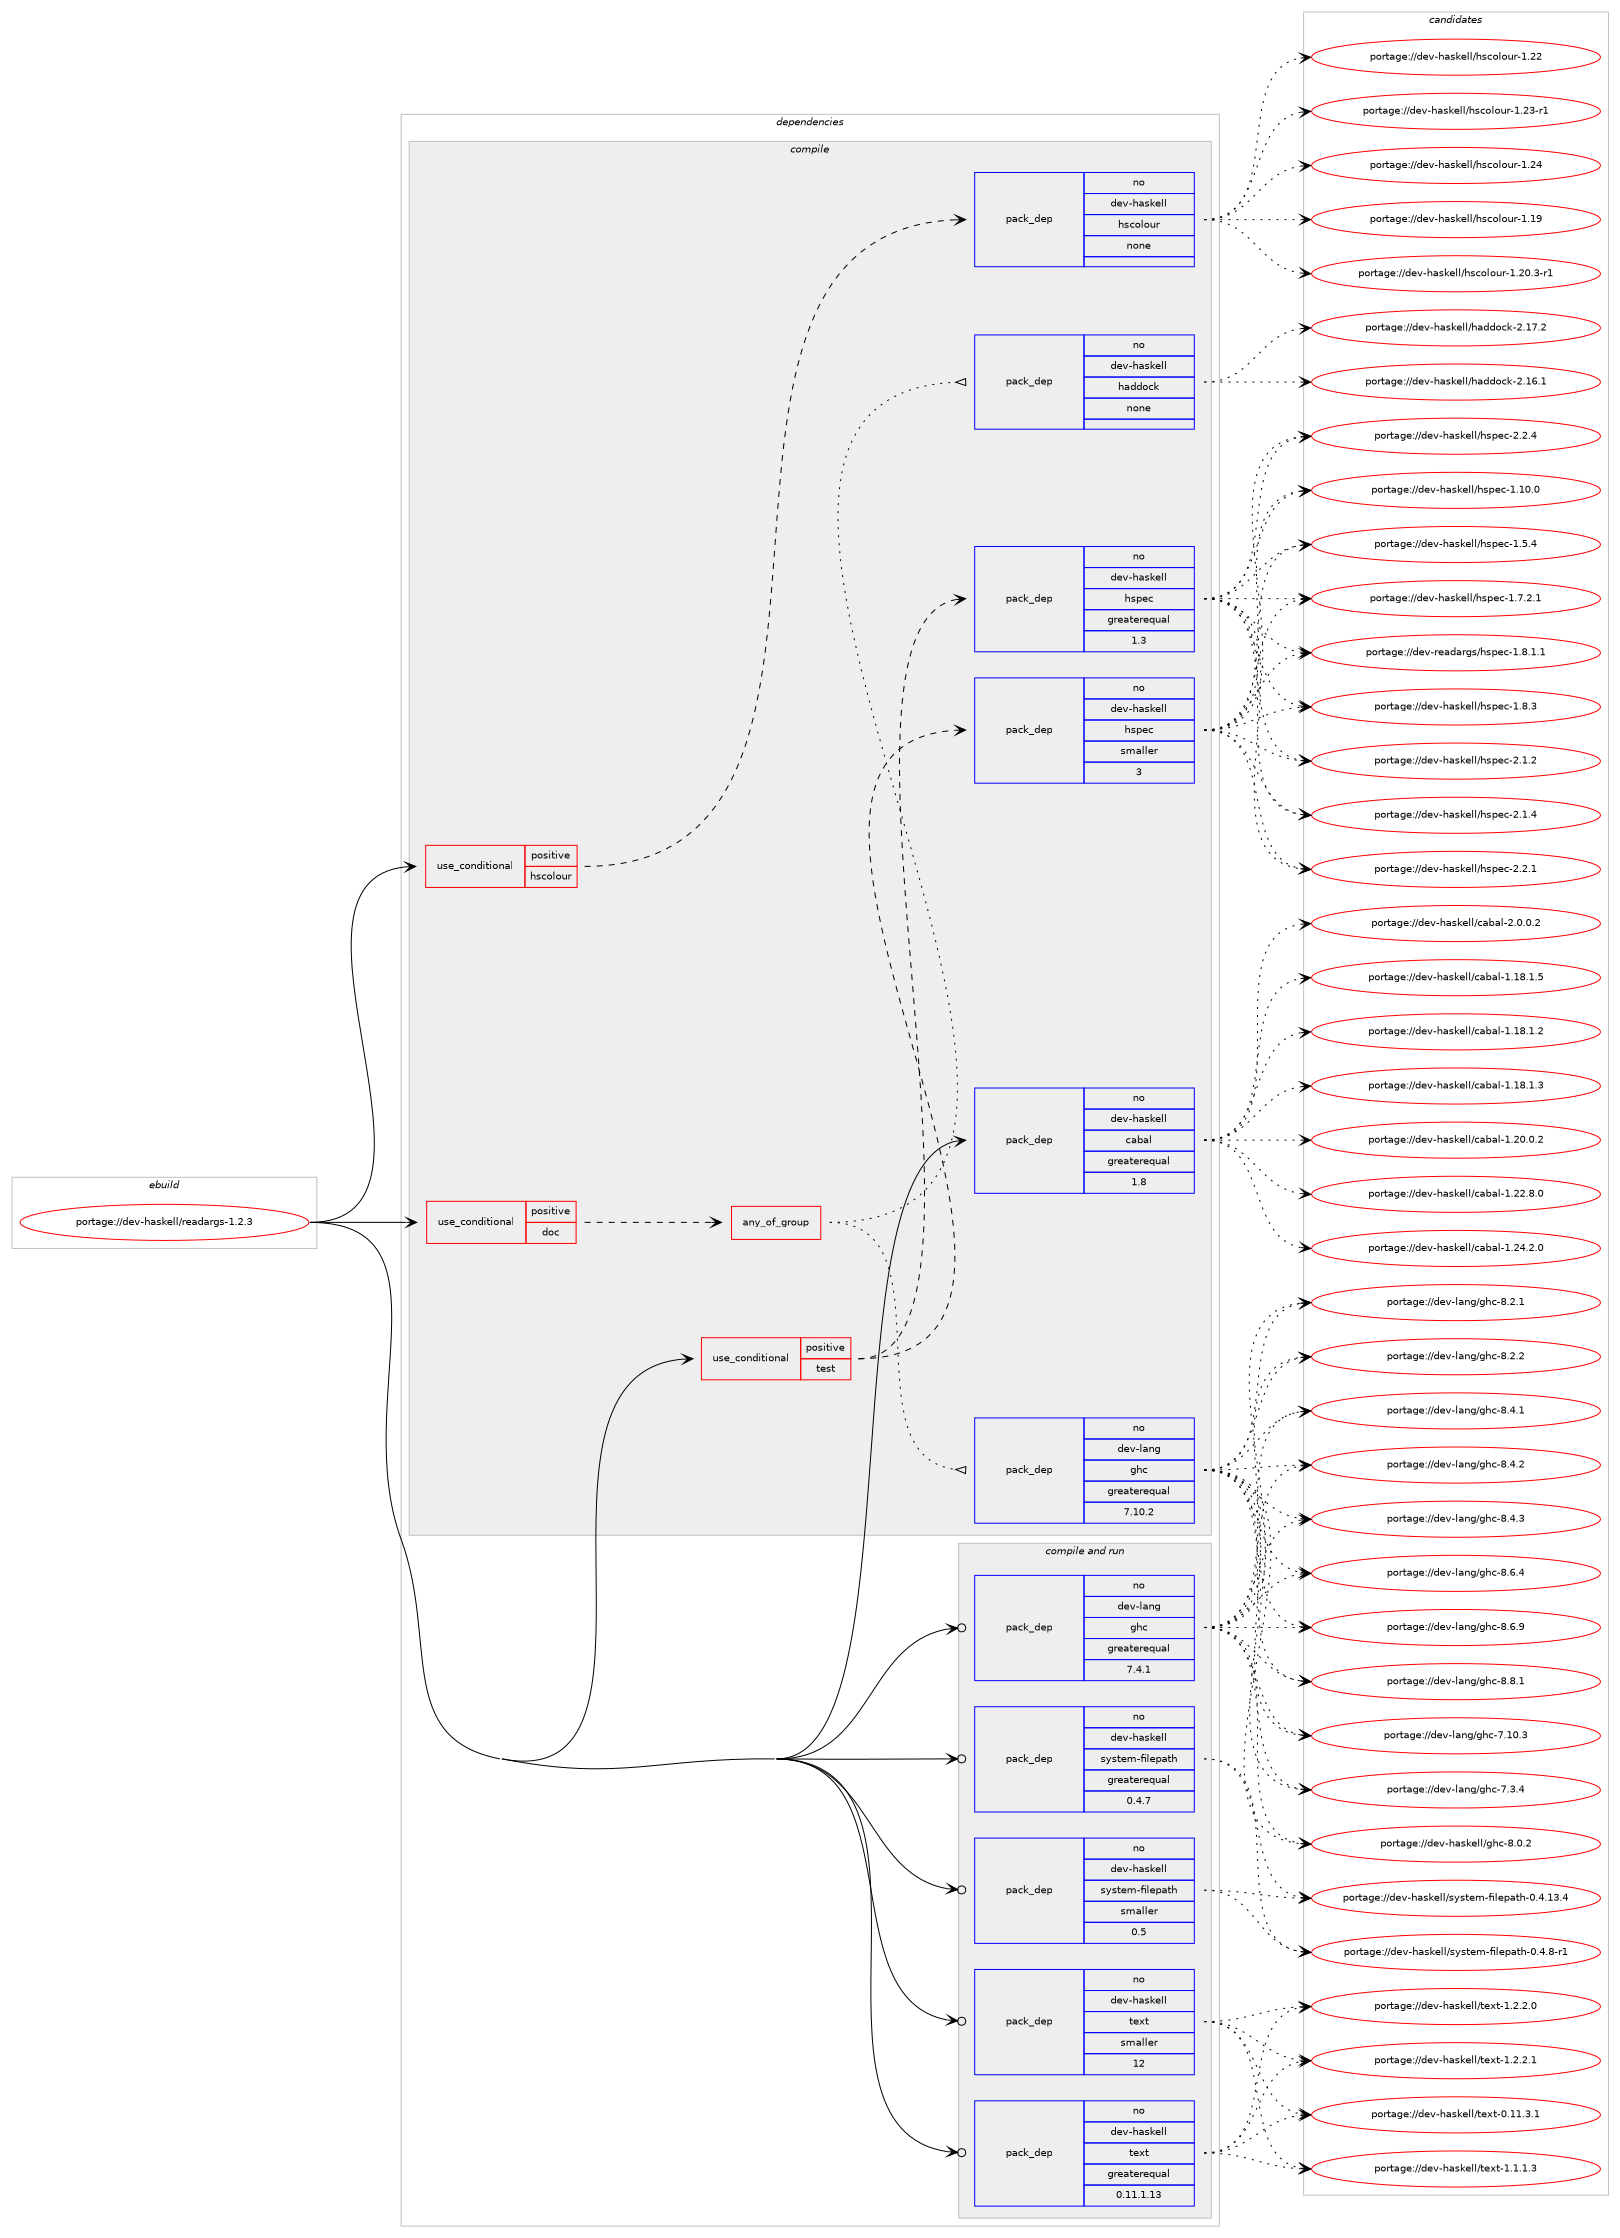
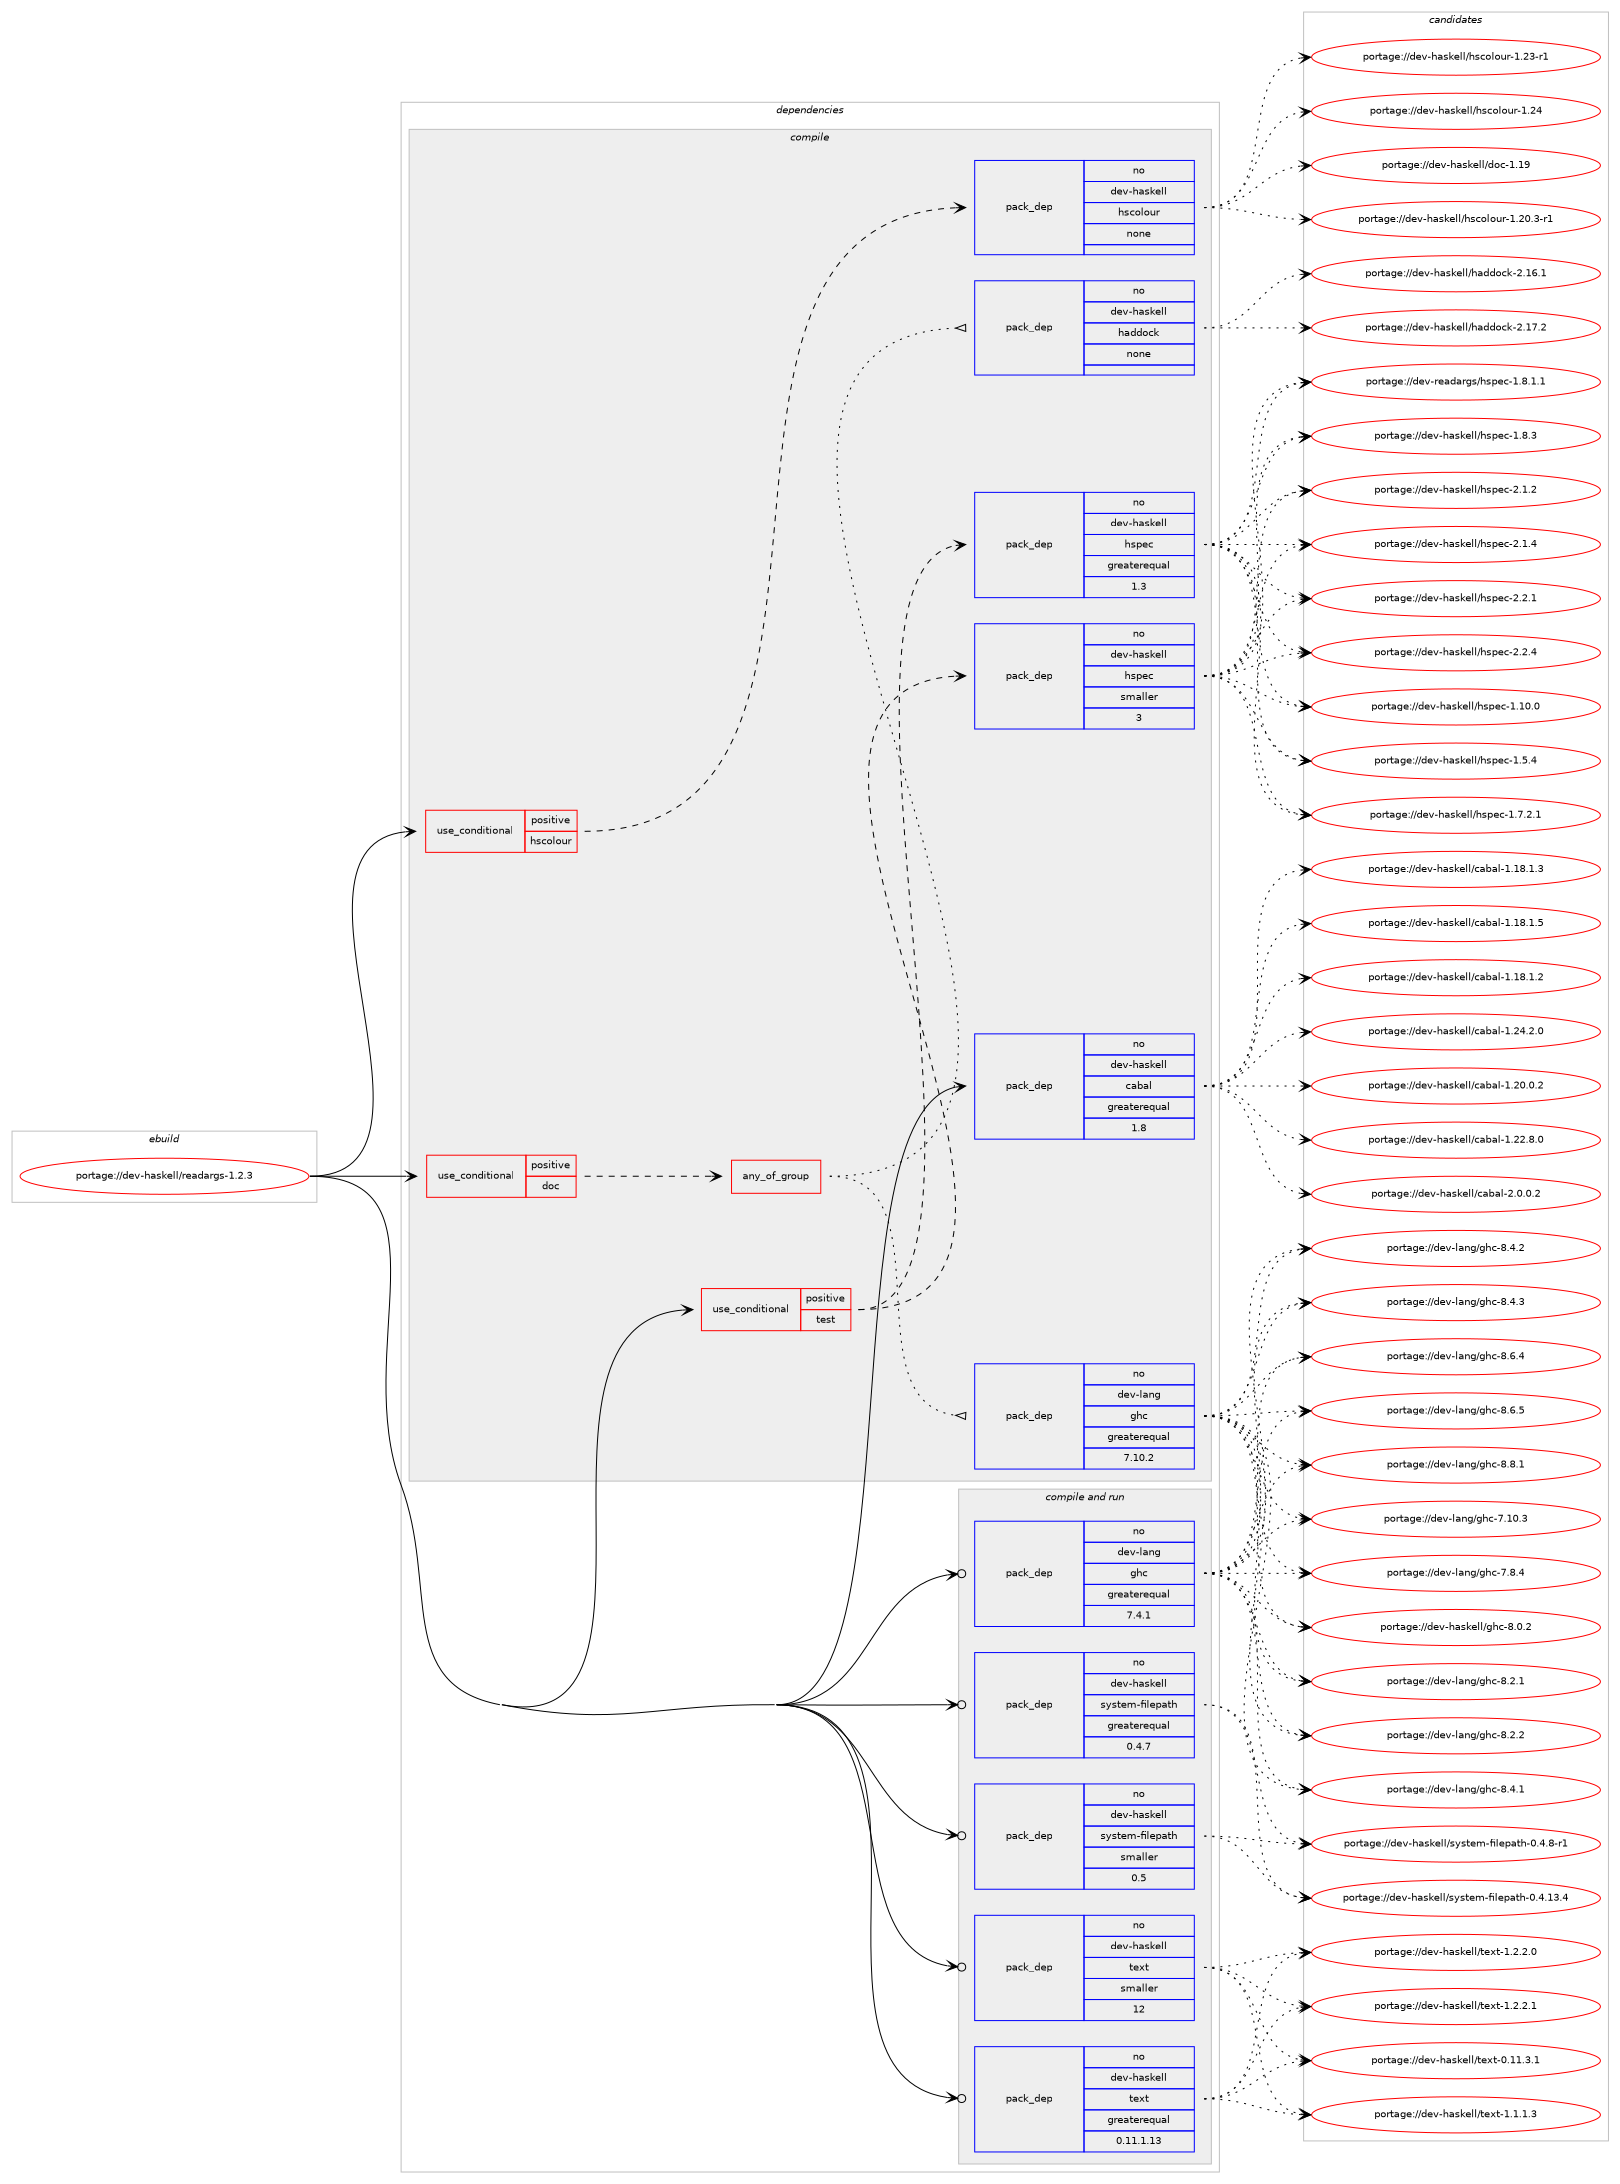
node "portage://dev-haskell/hscolour-1.22": removed
node "portage://dev-haskell/hscolour-1.19": label "portage://dev-haskell/hscolour-1.19" -> "portage://dev-haskell/doc-1.19"
node "portage://dev-lang/ghc-8.6.9": label "portage://dev-lang/ghc-8.6.9" -> "portage://dev-lang/ghc-8.6.5"
node "portage://dev-lang/ghc-7.3.4": label "portage://dev-lang/ghc-7.3.4" -> "portage://dev-lang/ghc-7.8.4"
